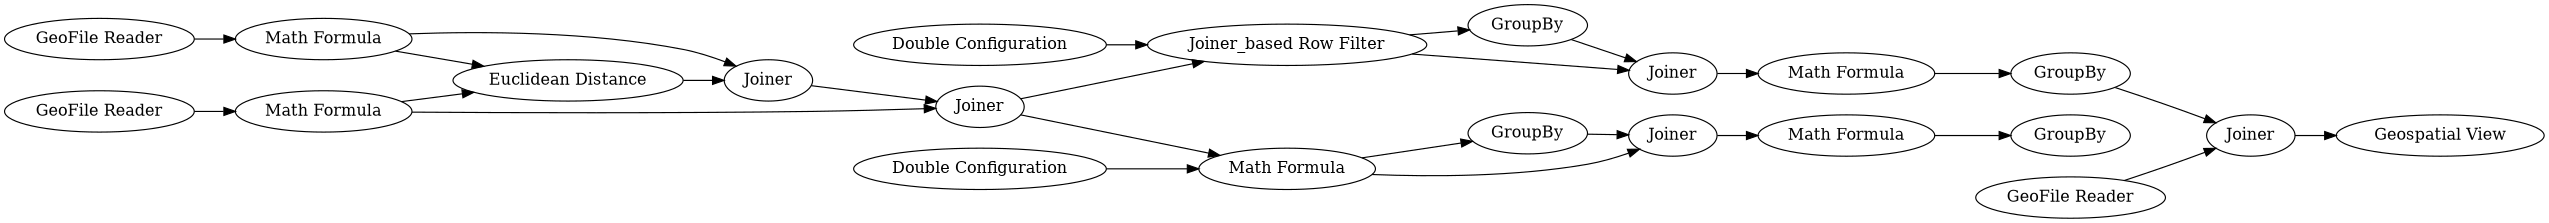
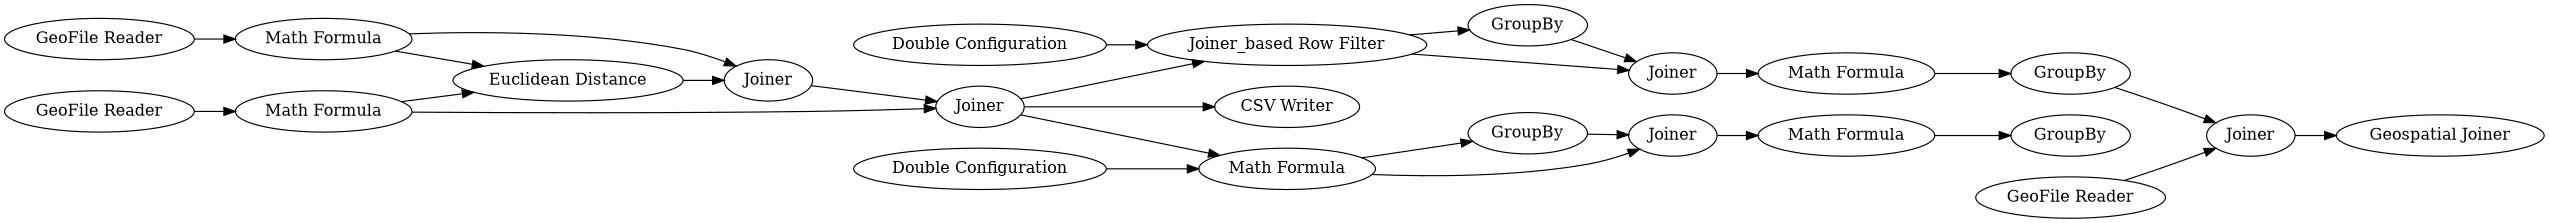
node "CSV Writer": added
node "Geospatial View": label "Geospatial View" -> "Geospatial Joiner"
